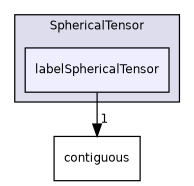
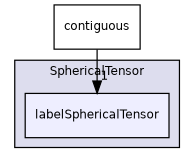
edge "labelSphericalTensor" -> "contiguous": reversed
